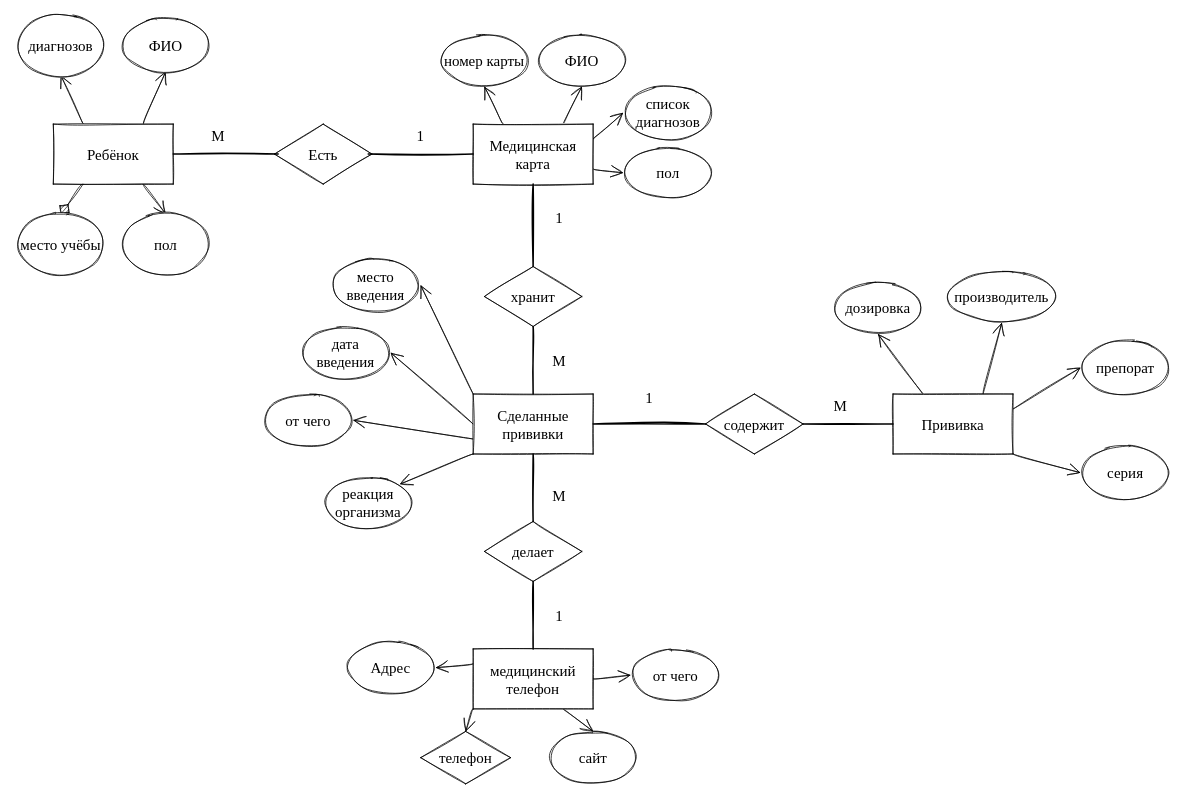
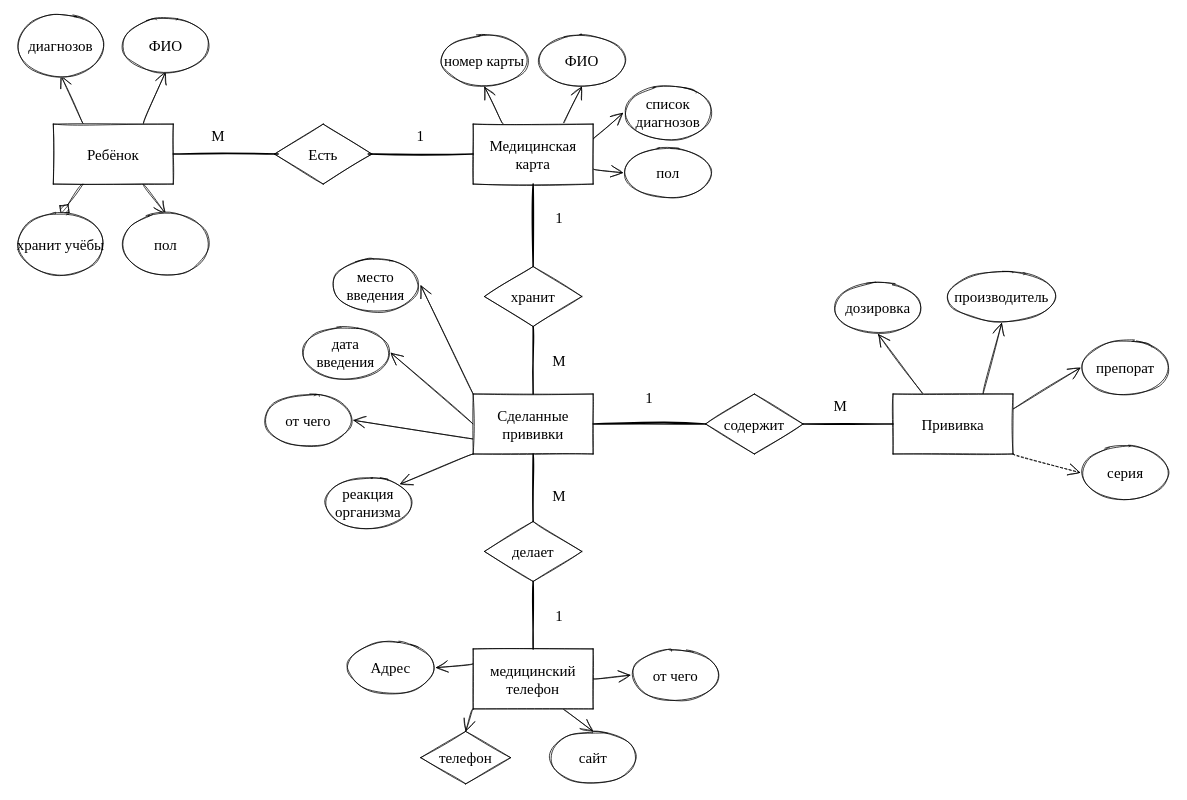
node "место учёбы": label "место учёбы" -> "хранит учёбы"
edge "Прививка" -> "серия": style solid -> dashed
